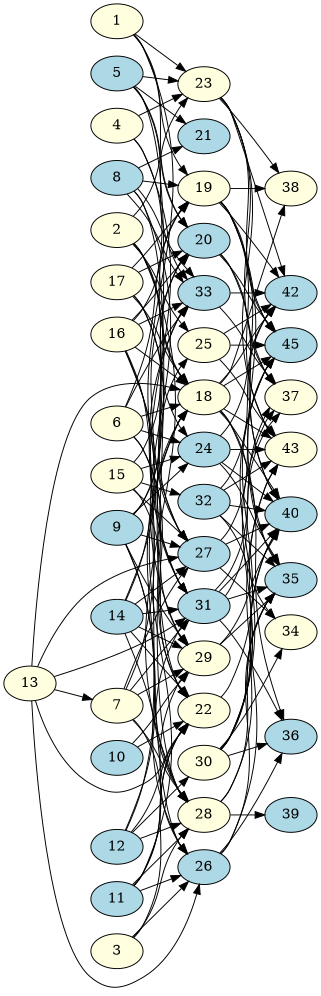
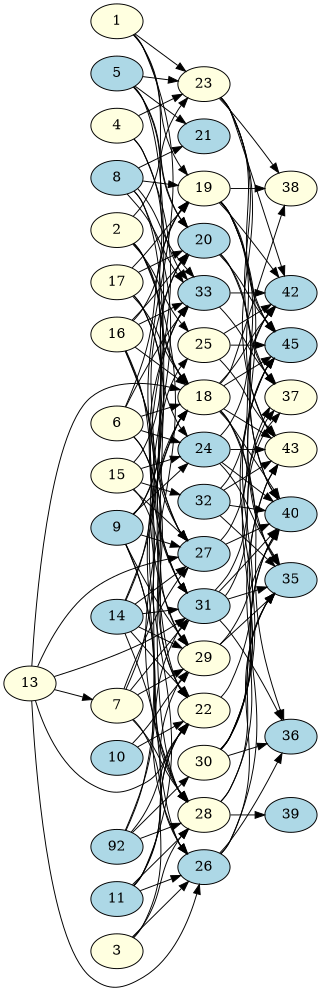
node "34": removed
node "12": label "12" -> "92"
